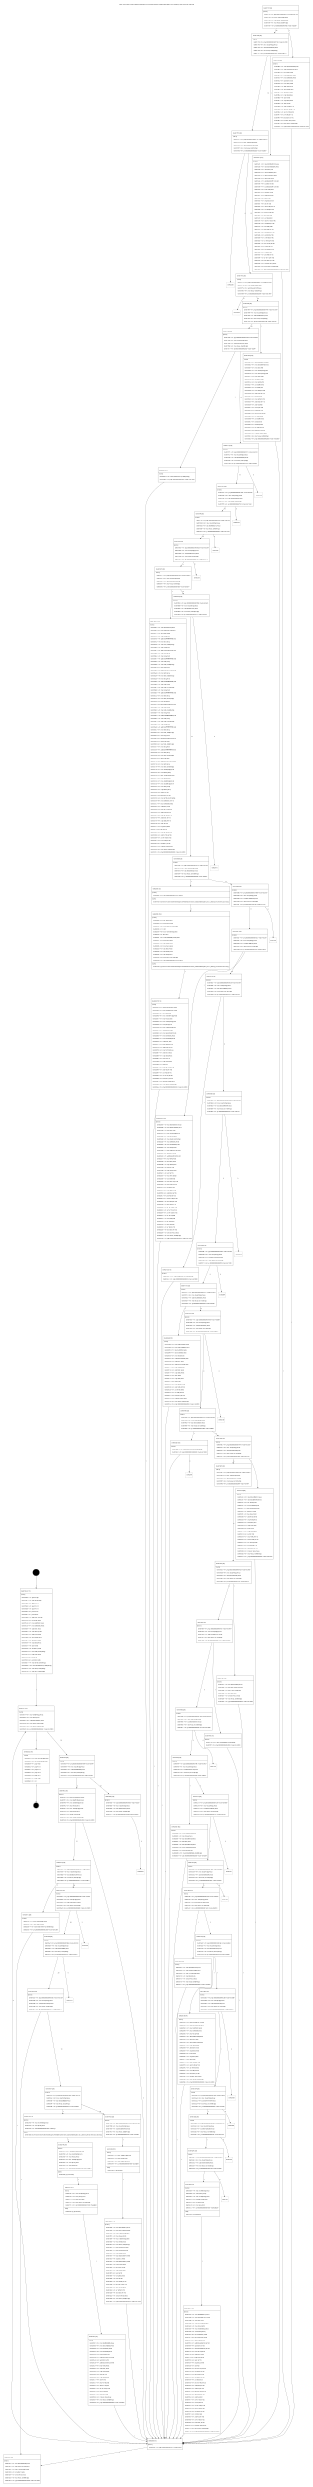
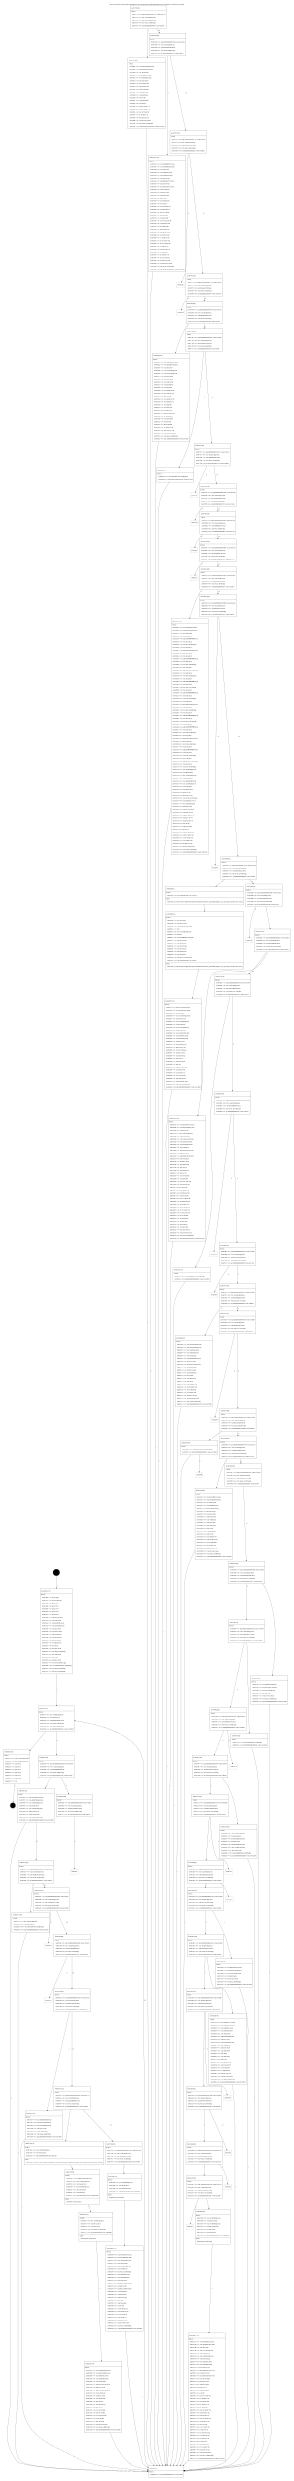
edge "0x402830 [5]" -> "0x401dc7 [30]": reversed
